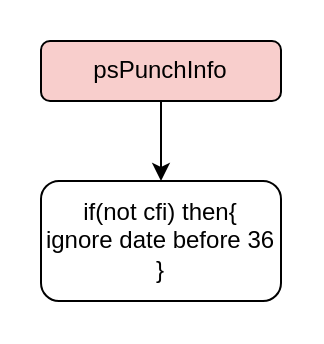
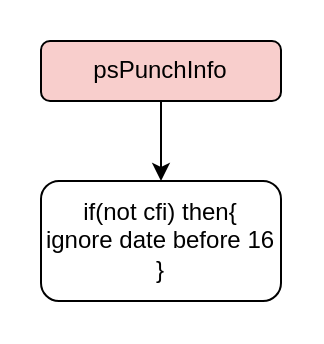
node "if(not cfi) then{ ignore date before 36 }": label "if(not cfi) then{ ignore date before 36 }" -> "if(not cfi) then{ ignore date before 16 }"
